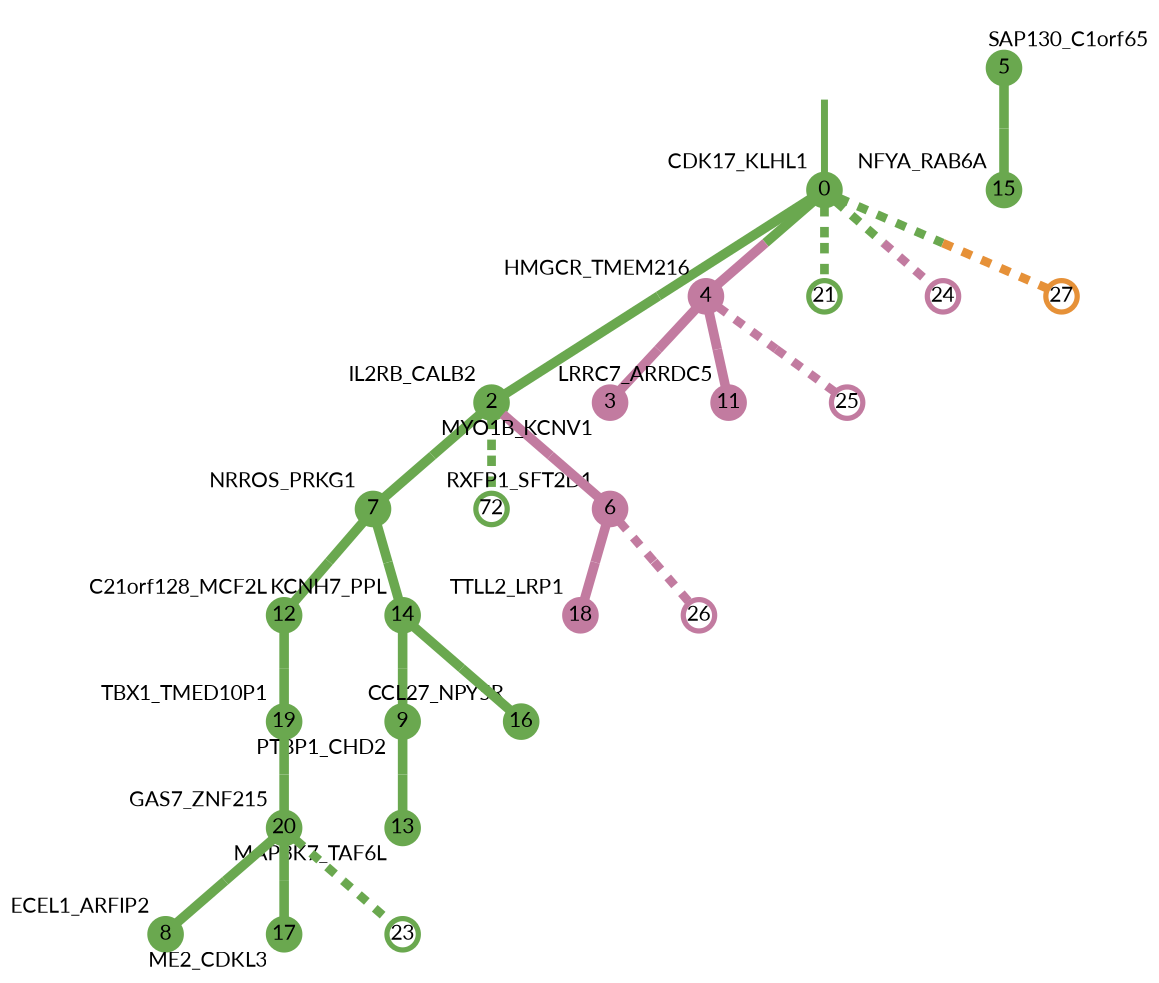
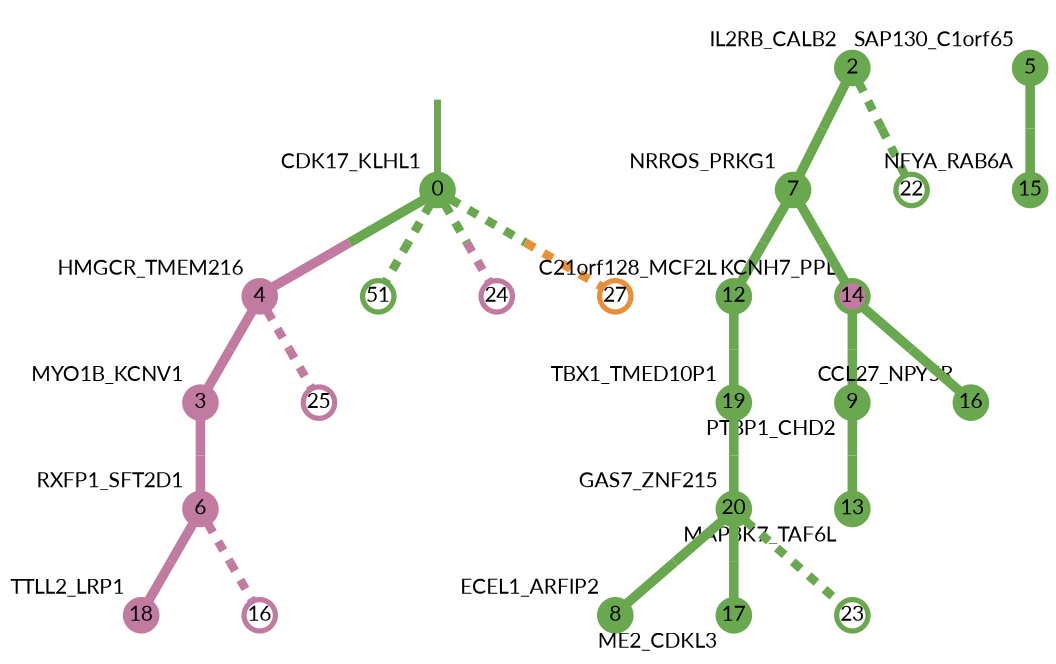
edge "0 CDK17_KLHL1" -> "2 IL2RB_CALB2": removed
node "21": label "21" -> "51"
node "11 LRRC7_ARRDC5": removed
edge "2 IL2RB_CALB2" -> "6 RXFP1_SFT2D1": now "3 MYO1B_KCNV1" -> "6 RXFP1_SFT2D1"
node "72": label "72" -> "22"
node "14 KCNH7_PPL": fillcolor #6aa84fff -> #c27ba0ff
node "26": label "26" -> "16"
